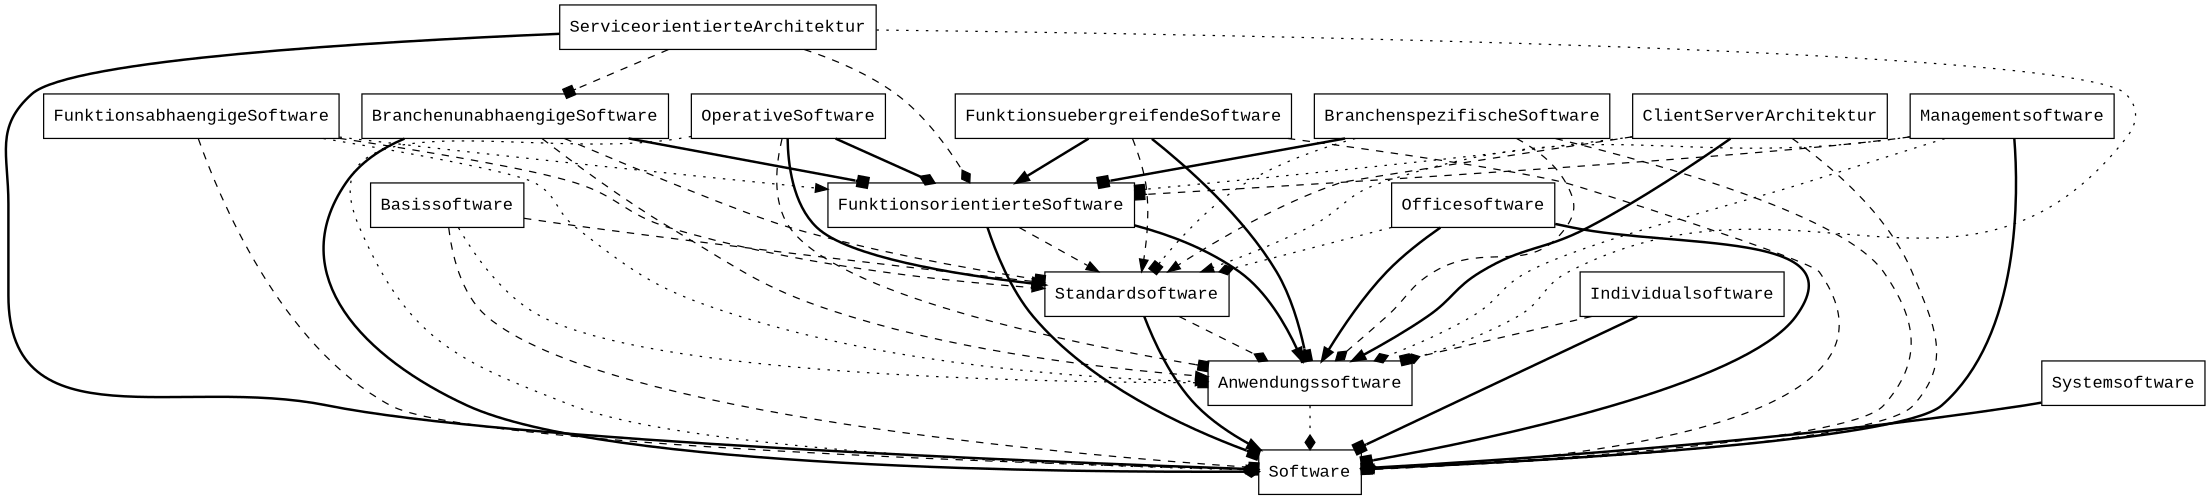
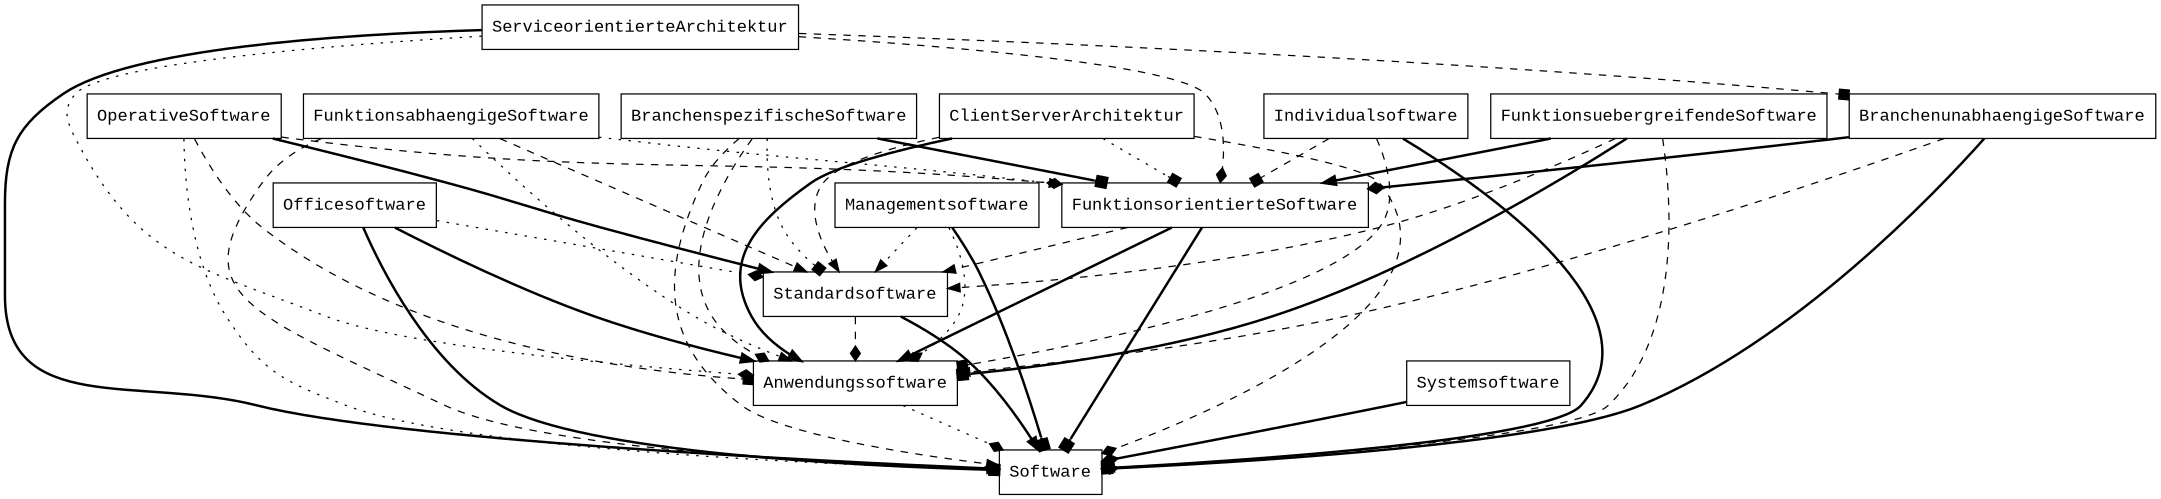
edge "OperativeSoftware" -> "FunktionsorientierteSoftware": style bold -> dashed
edge "BranchenunabhaengigeSoftware" -> "FunktionsorientierteSoftware": arrowhead box -> diamond
edge "Managementsoftware" -> "FunktionsorientierteSoftware": now "Individualsoftware" -> "FunktionsorientierteSoftware"
node "Basissoftware": removed
edge "BranchenunabhaengigeSoftware" -> "Standardsoftware": removed
